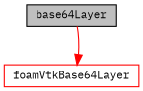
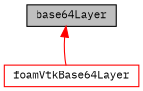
edge "base64Layer" -> "foamVtkBase64Layer": reversed
